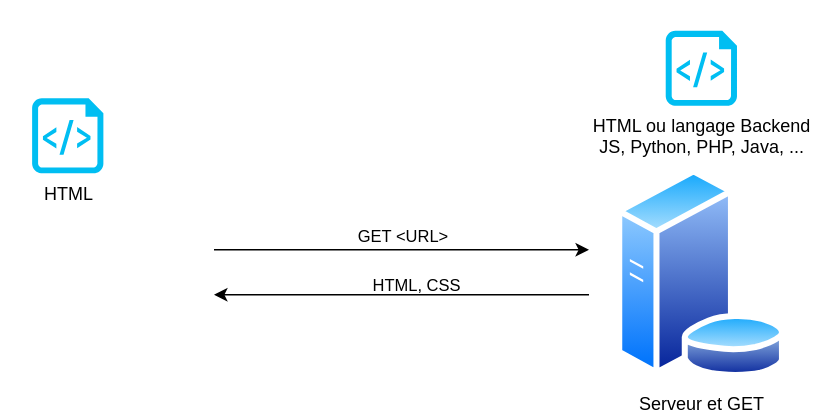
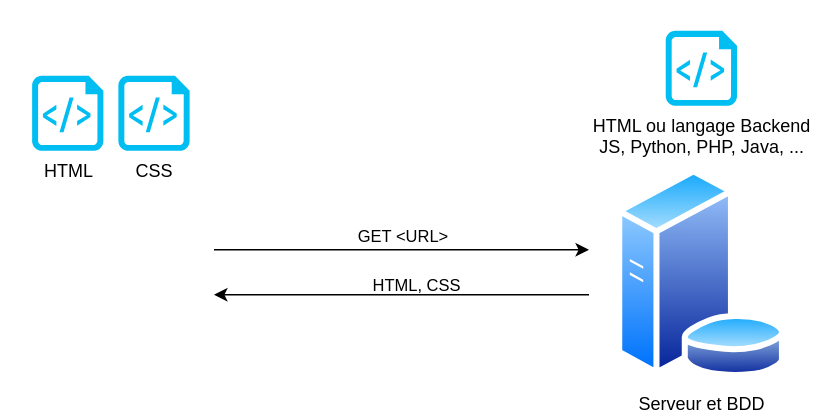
node "CSS": added
node "HTML": moved (68, 136) -> (68, 113)
node "Serveur et GET": label "Serveur et GET" -> "Serveur et BDD"
